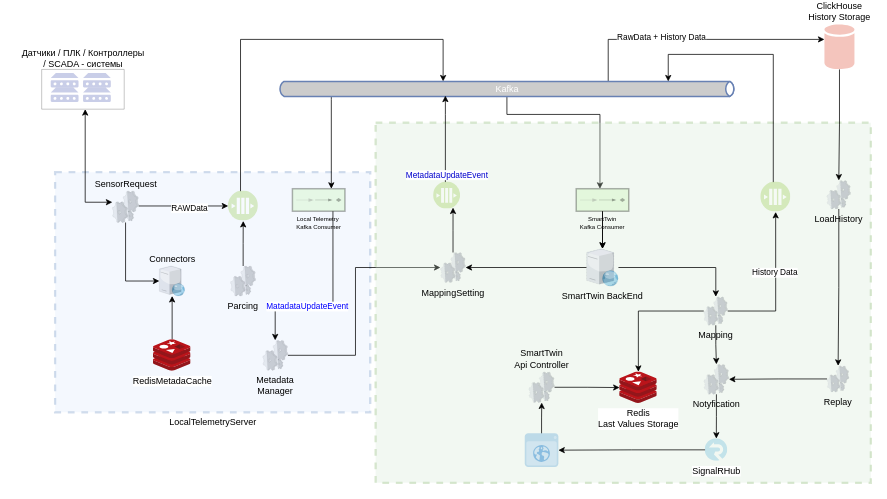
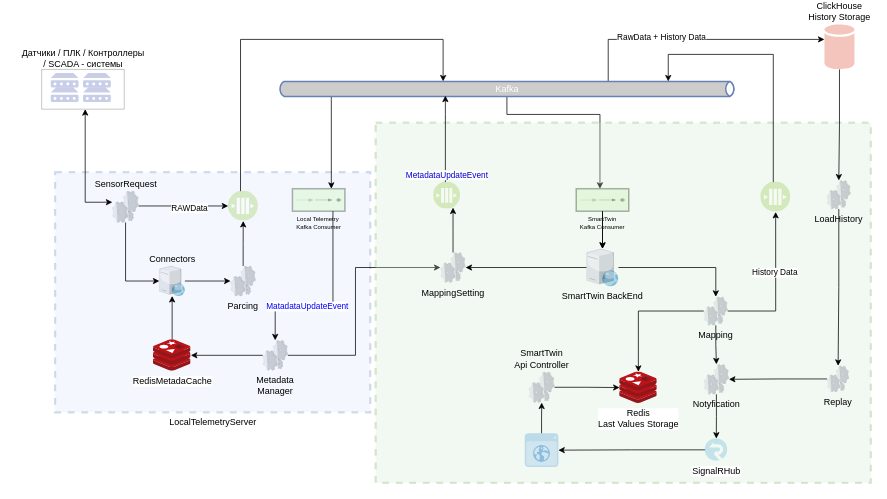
edge "Connectors" -> "Parcing": added
edge "Metadata Manager" -> "RedisMetadaCache": added
